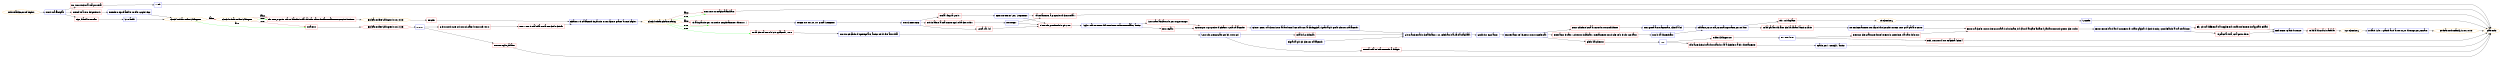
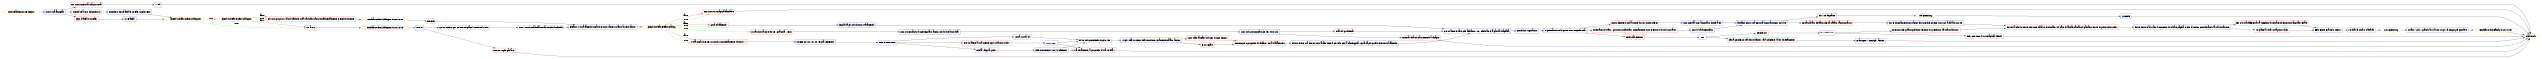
node "Ma seriamente, a proposito di che sorella...": label "Ma seriamente, a proposito di che sorella..." -> "Ma seriamente, a proposito di tua sorella..."
edge "Check boolean DrifterSiblingYes" -> "Check boolean DrifterSiblingNo": label "false" -> "true"
edge "Check boolean DrifterSiblingNo" -> "Ne avevo.": label "true" -> "false"
edge "Check boolean DrifterSiblingYes" -> "Ne avevo.": label "false" -> "true"
node "Cosa sta facendo?": added
node "Scusa, sai, lol!": label "Scusa, sai, lol!" -> "Scusa, scusa, lol!"
node "DrifterSiblingNo no?": label "DrifterSiblingNo no?" -> "Perché no?"
